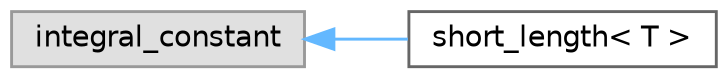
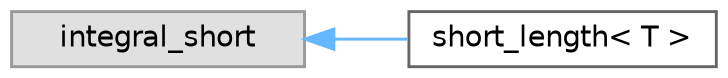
node "integral_constant": label "integral_constant" -> "integral_short"
